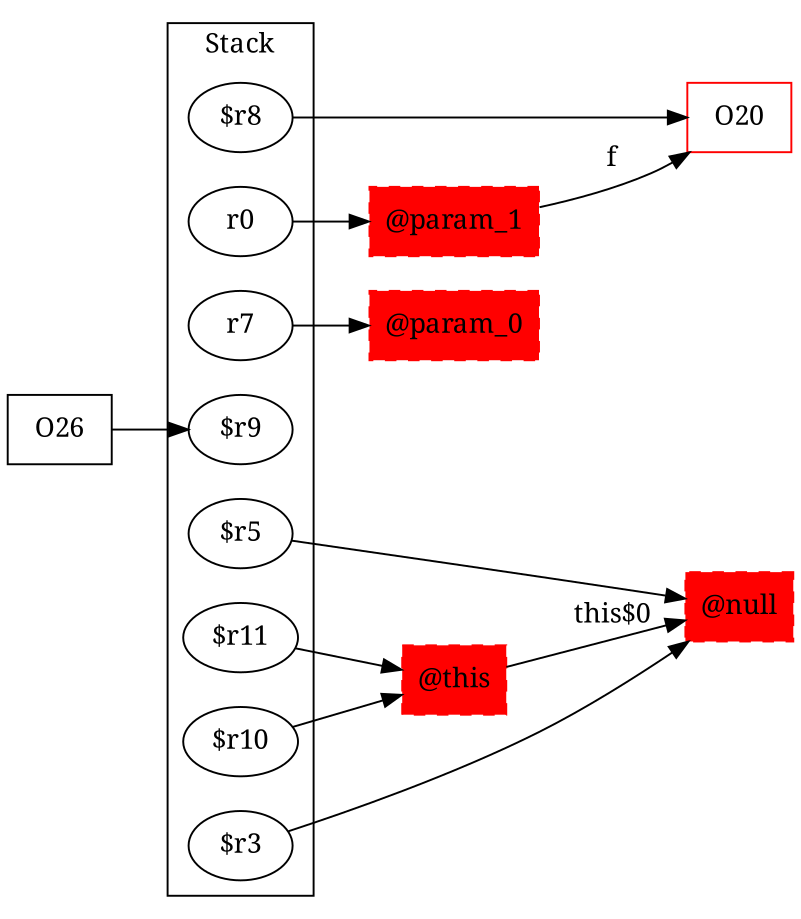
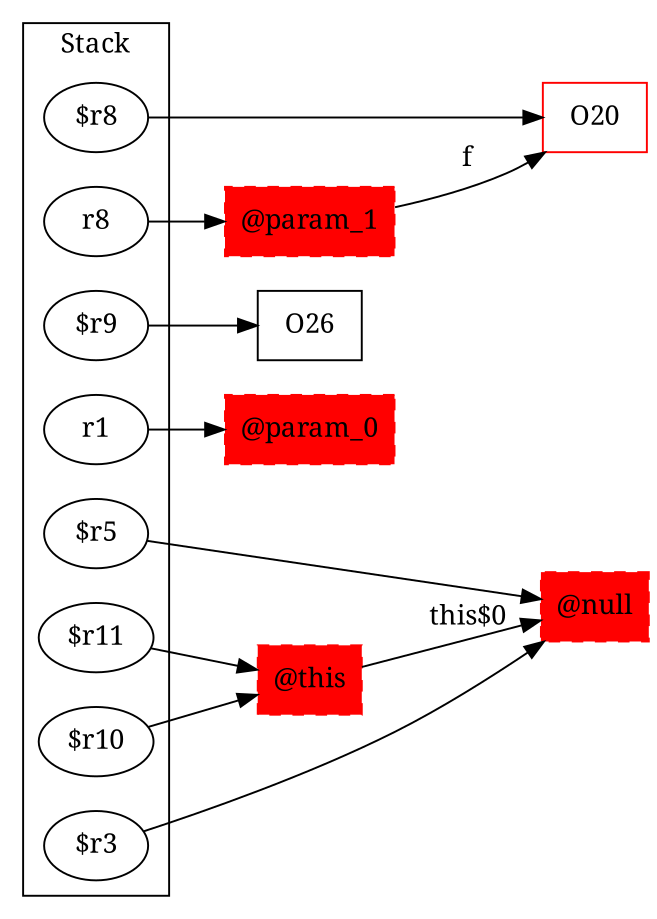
node "r0": label "r0" -> "r8"
node "r7": label "r7" -> "r1"
edge "O26" -> "$r9": reversed
